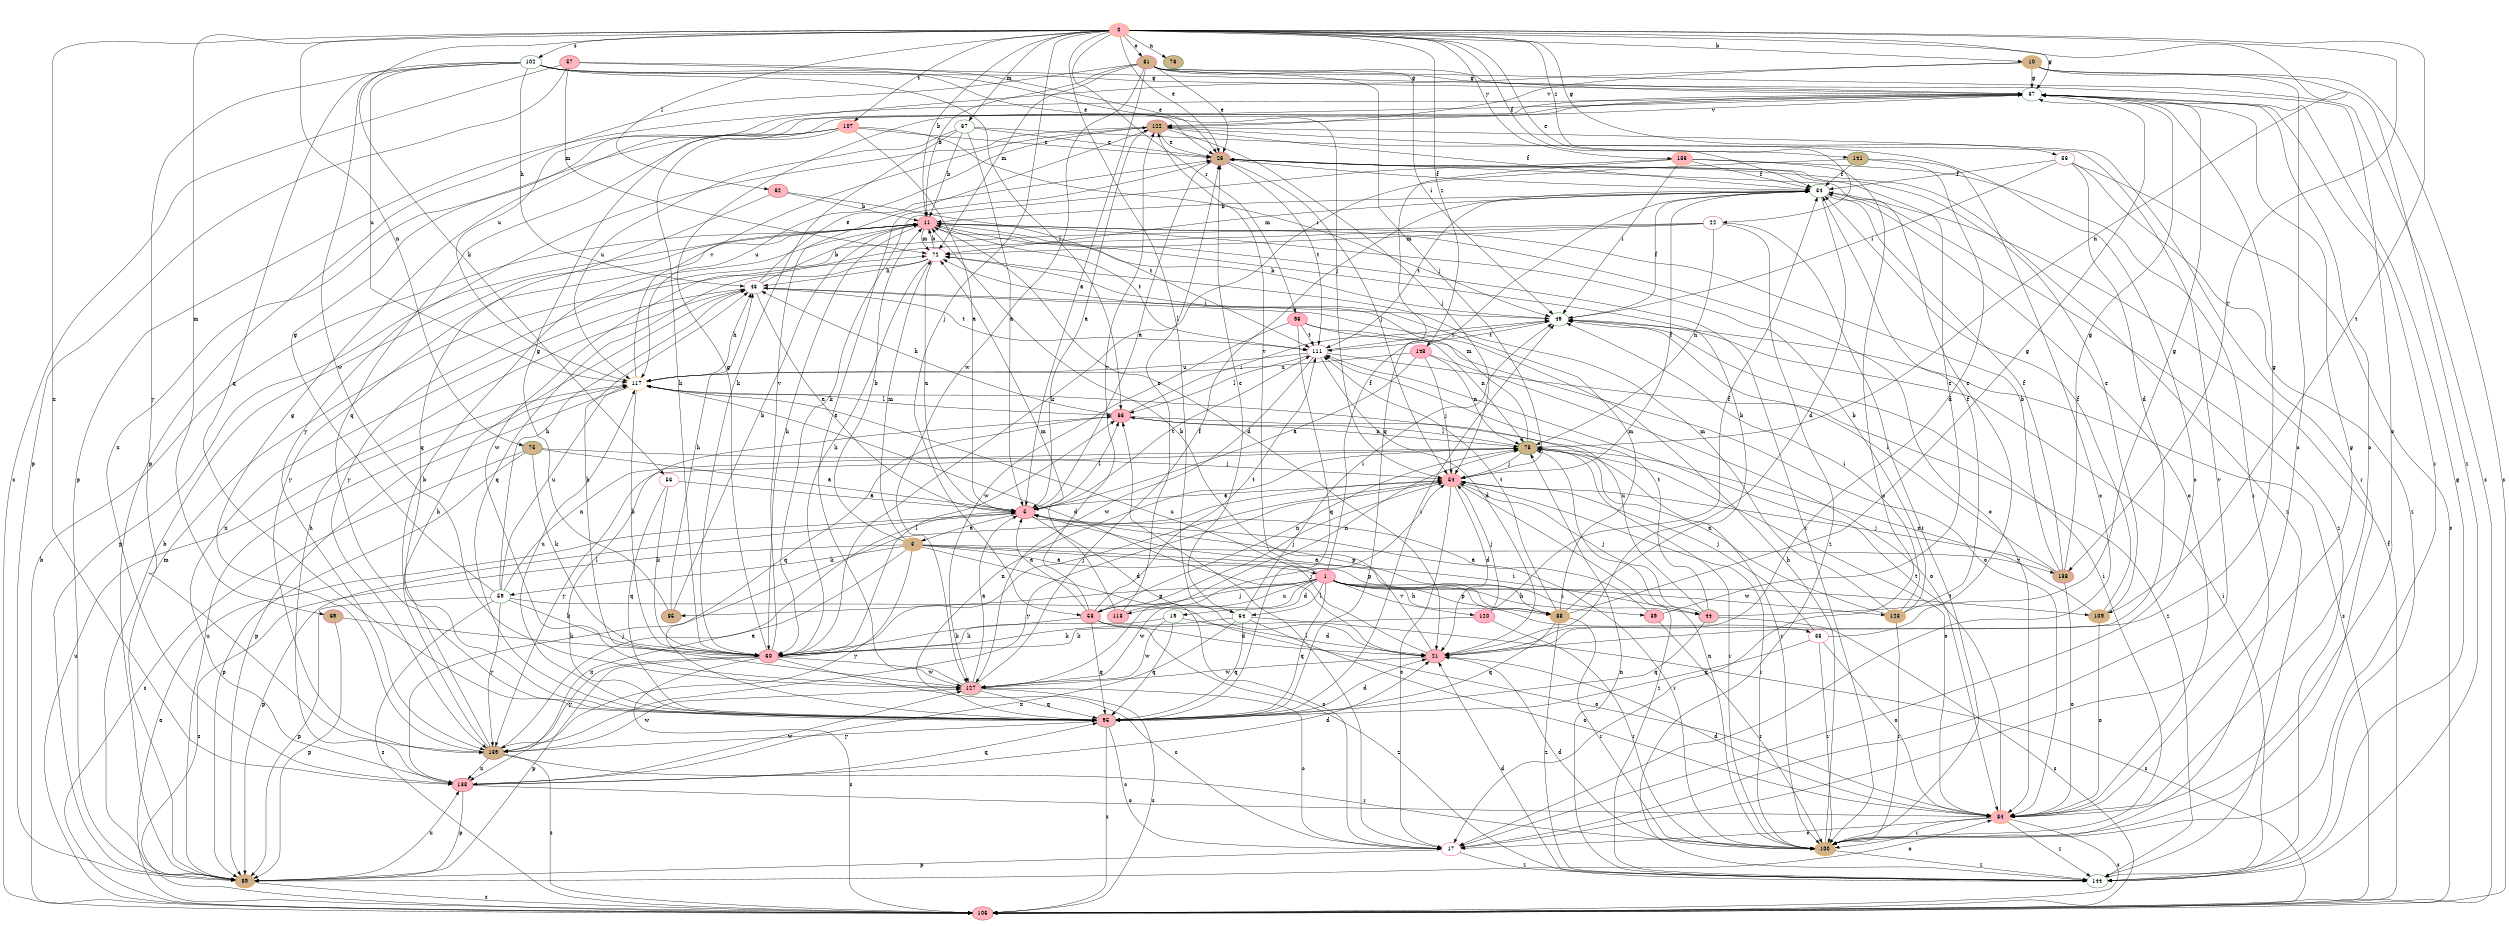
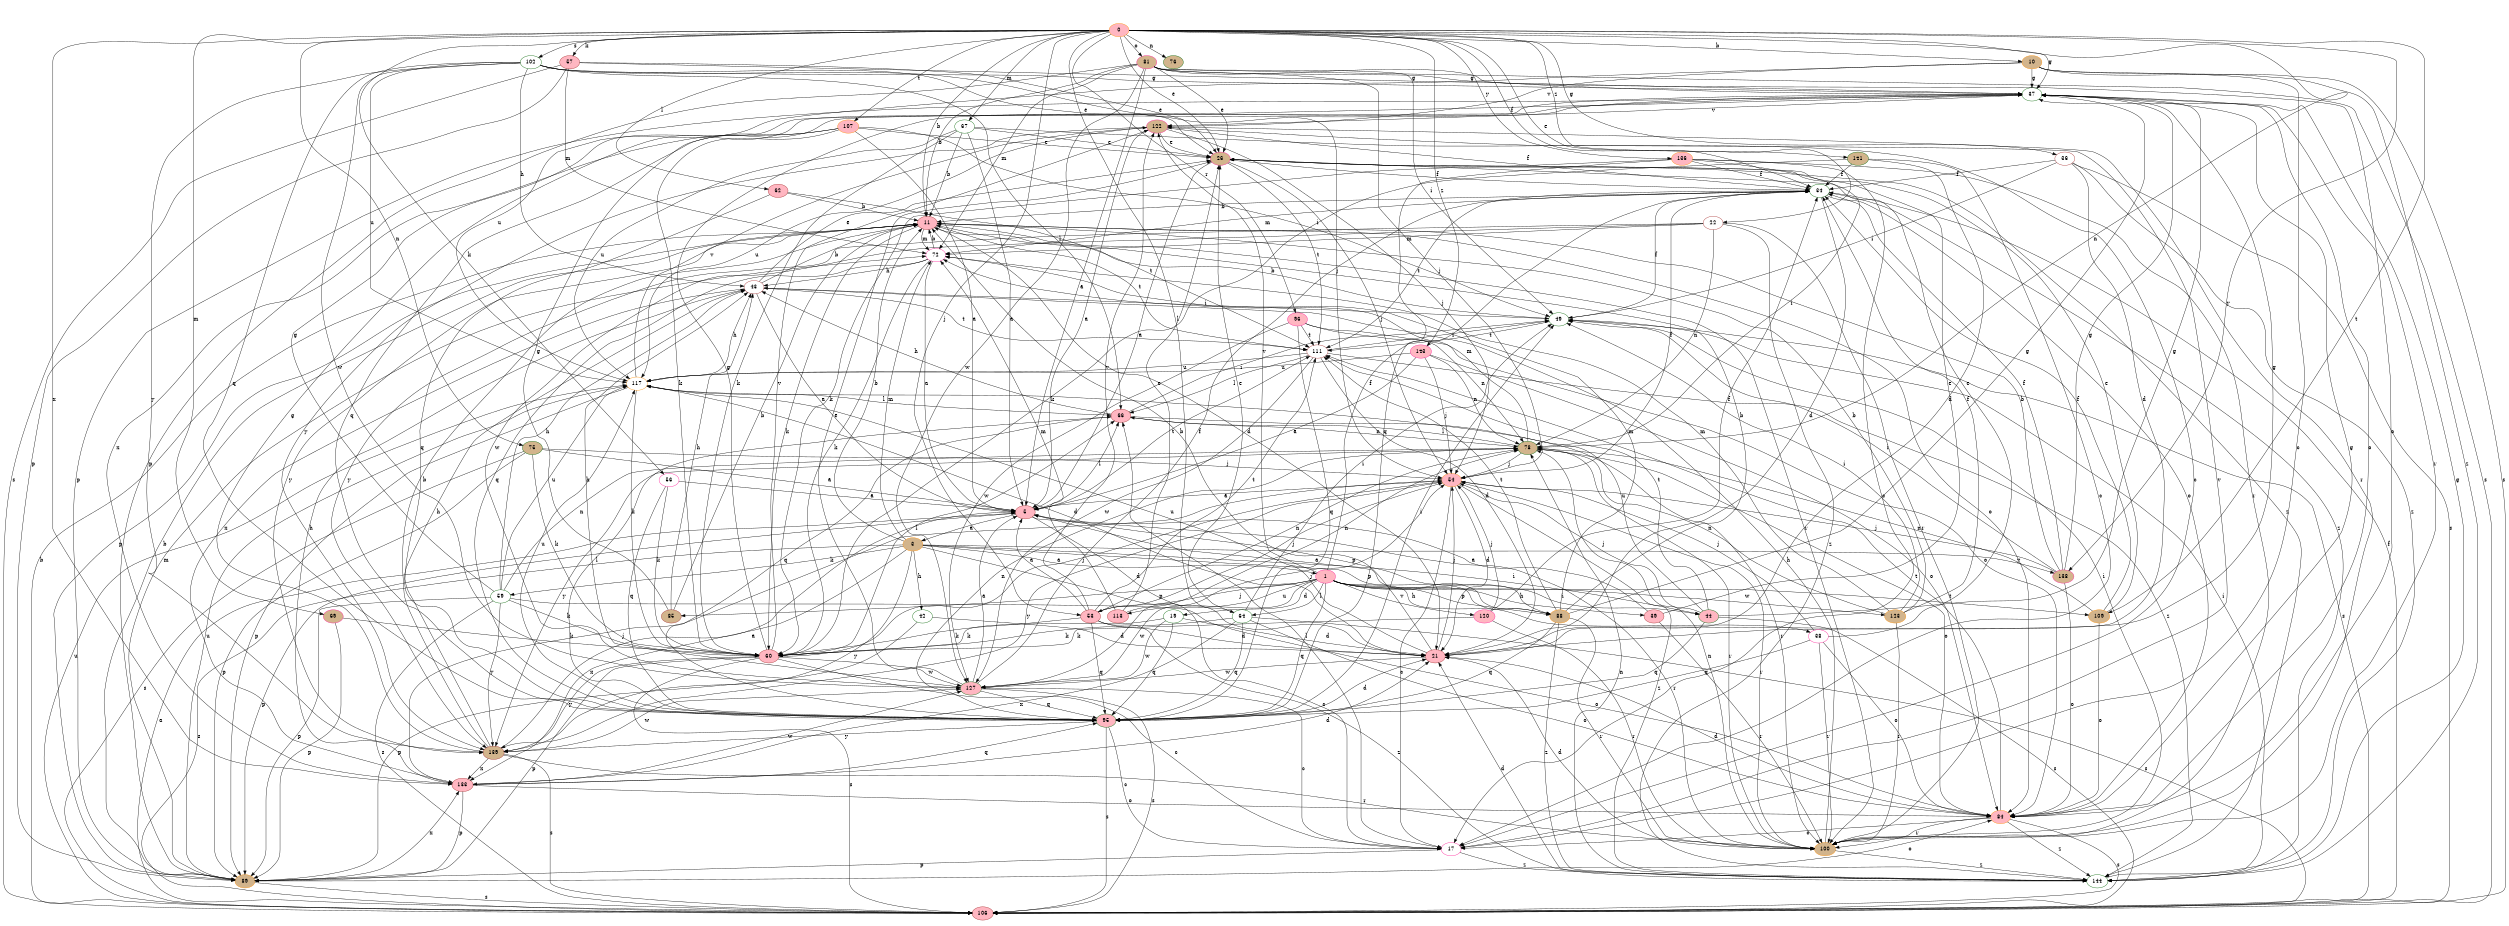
edge "0" -> "57": added, label "k"
edge "136" -> "49": now "136" -> "78"
edge "21" -> "54": added, label "j"
node "42": added
